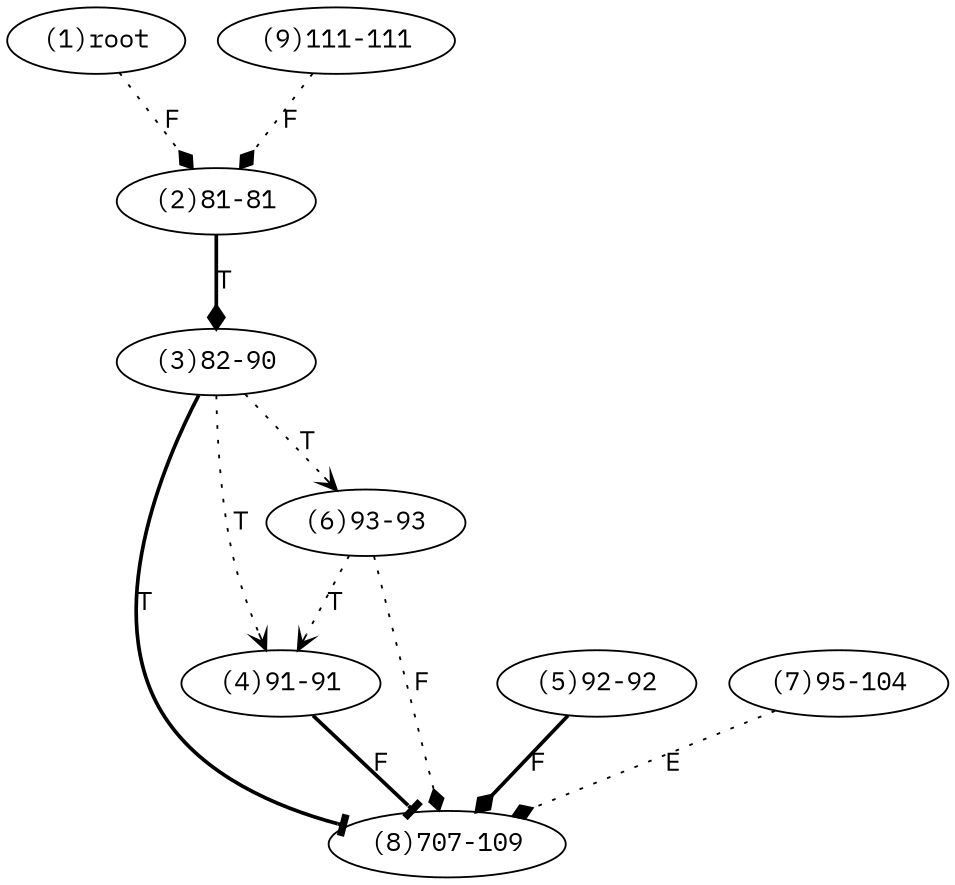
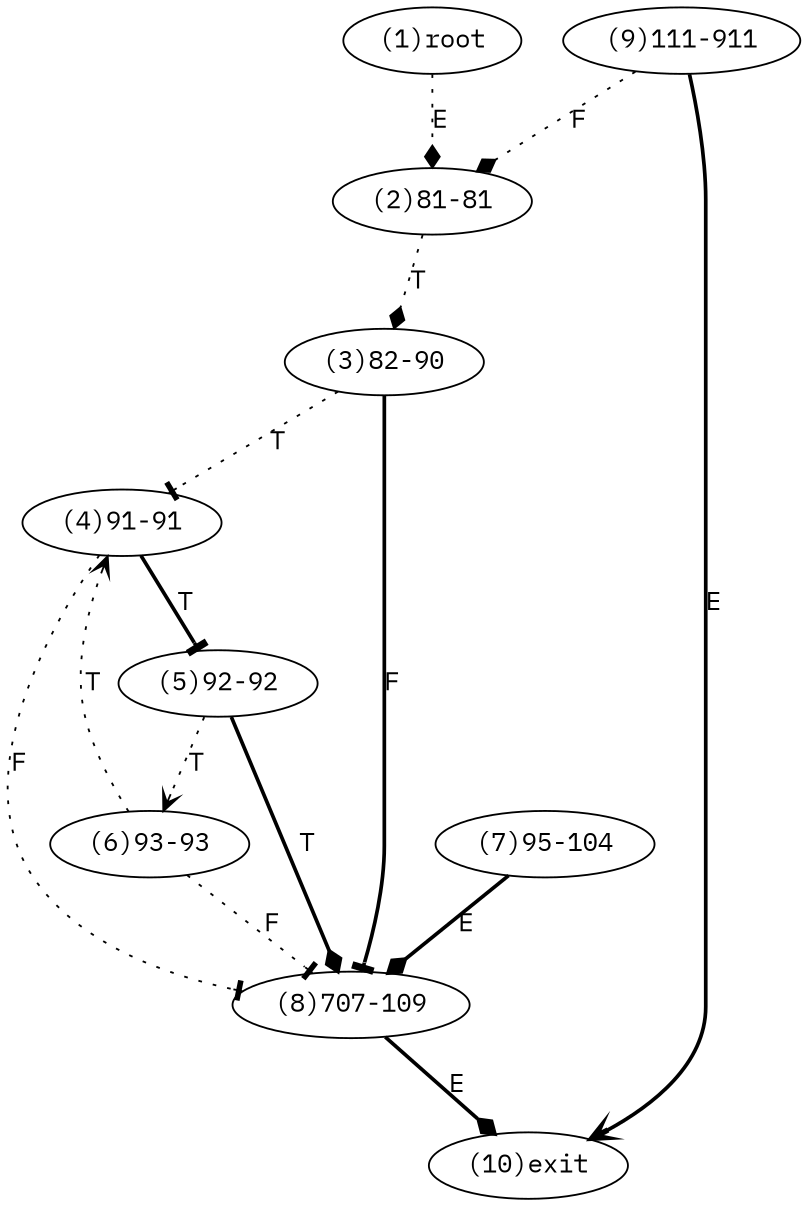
node "(9)111-111": label "(9)111-111" -> "(9)111-911"
edge "(1)root" -> "(2)81-81": label "F" -> "E"
edge "(2)81-81" -> "(3)82-90": style bold -> dotted
edge "(3)82-90" -> "(6)93-93": now "(5)92-92" -> "(6)93-93"
edge "(3)82-90" -> "(4)91-91": arrowhead vee -> tee
edge "(4)91-91" -> "(5)92-92": added, label "T"
edge "(3)82-90" -> "(8)707-109": label "T" -> "F"
edge "(6)93-93" -> "(8)707-109": arrowhead diamond -> tee
edge "(7)95-104" -> "(8)707-109": style dotted -> bold
edge "(4)91-91" -> "(8)707-109": style bold -> dotted
edge "(5)92-92" -> "(8)707-109": label "F" -> "T"
node "(10)exit": added
